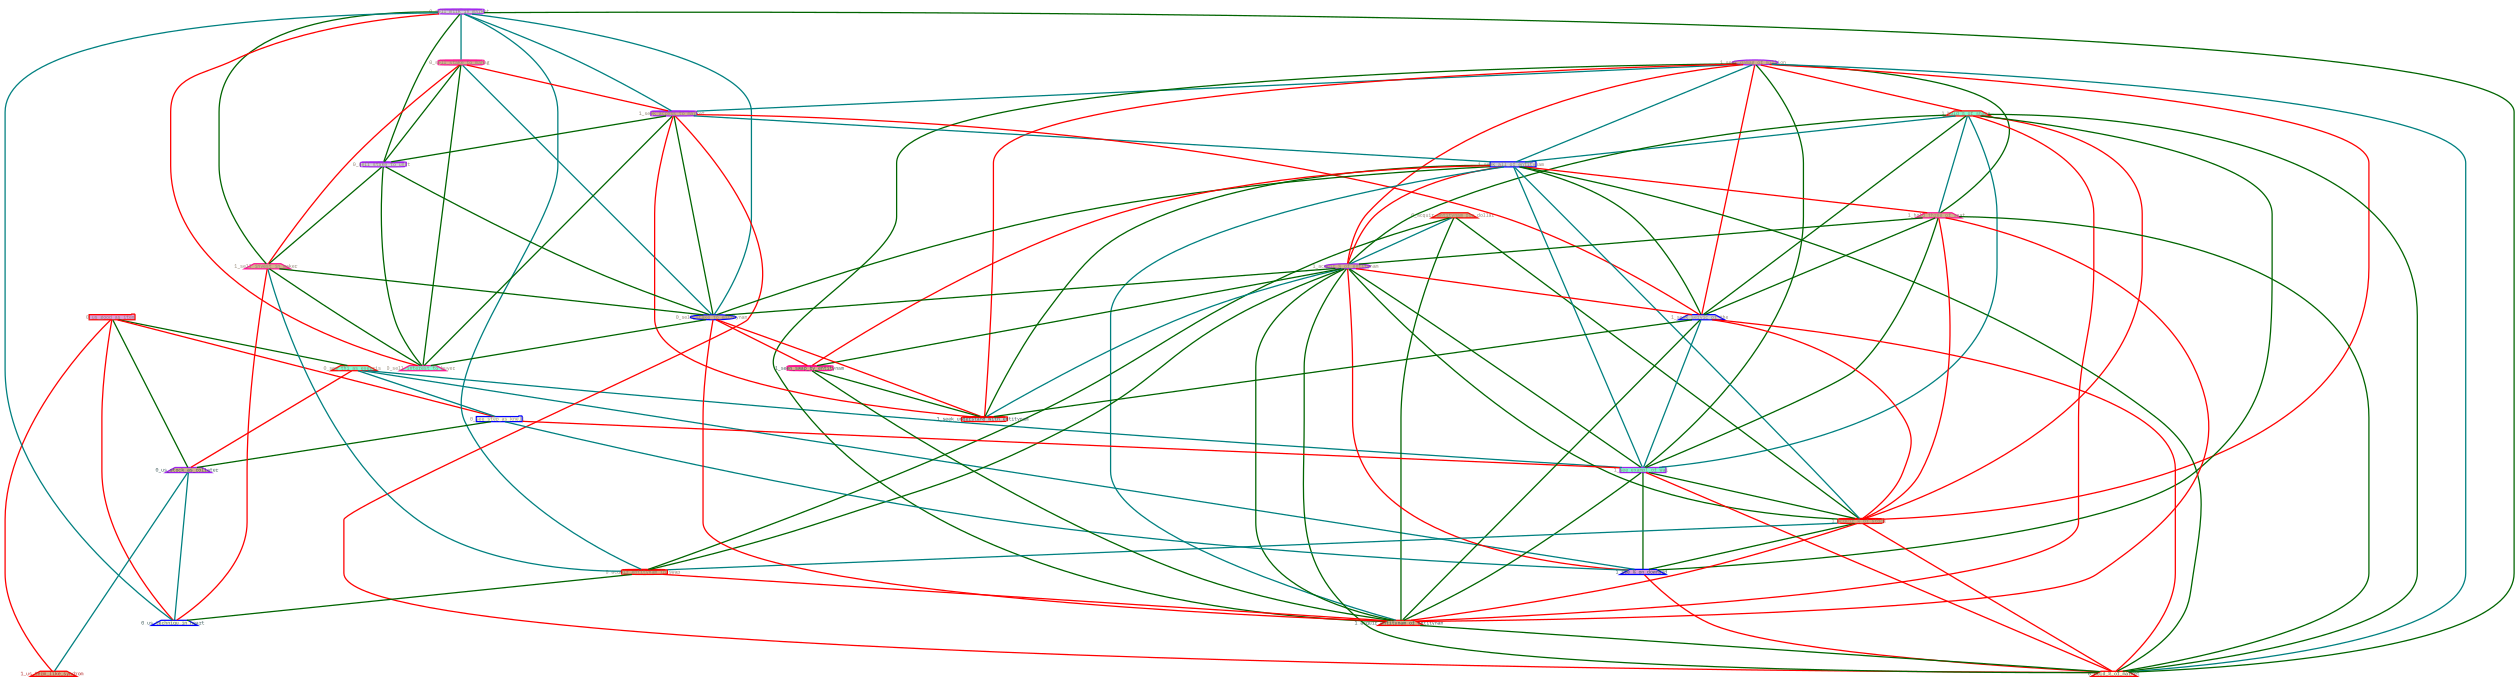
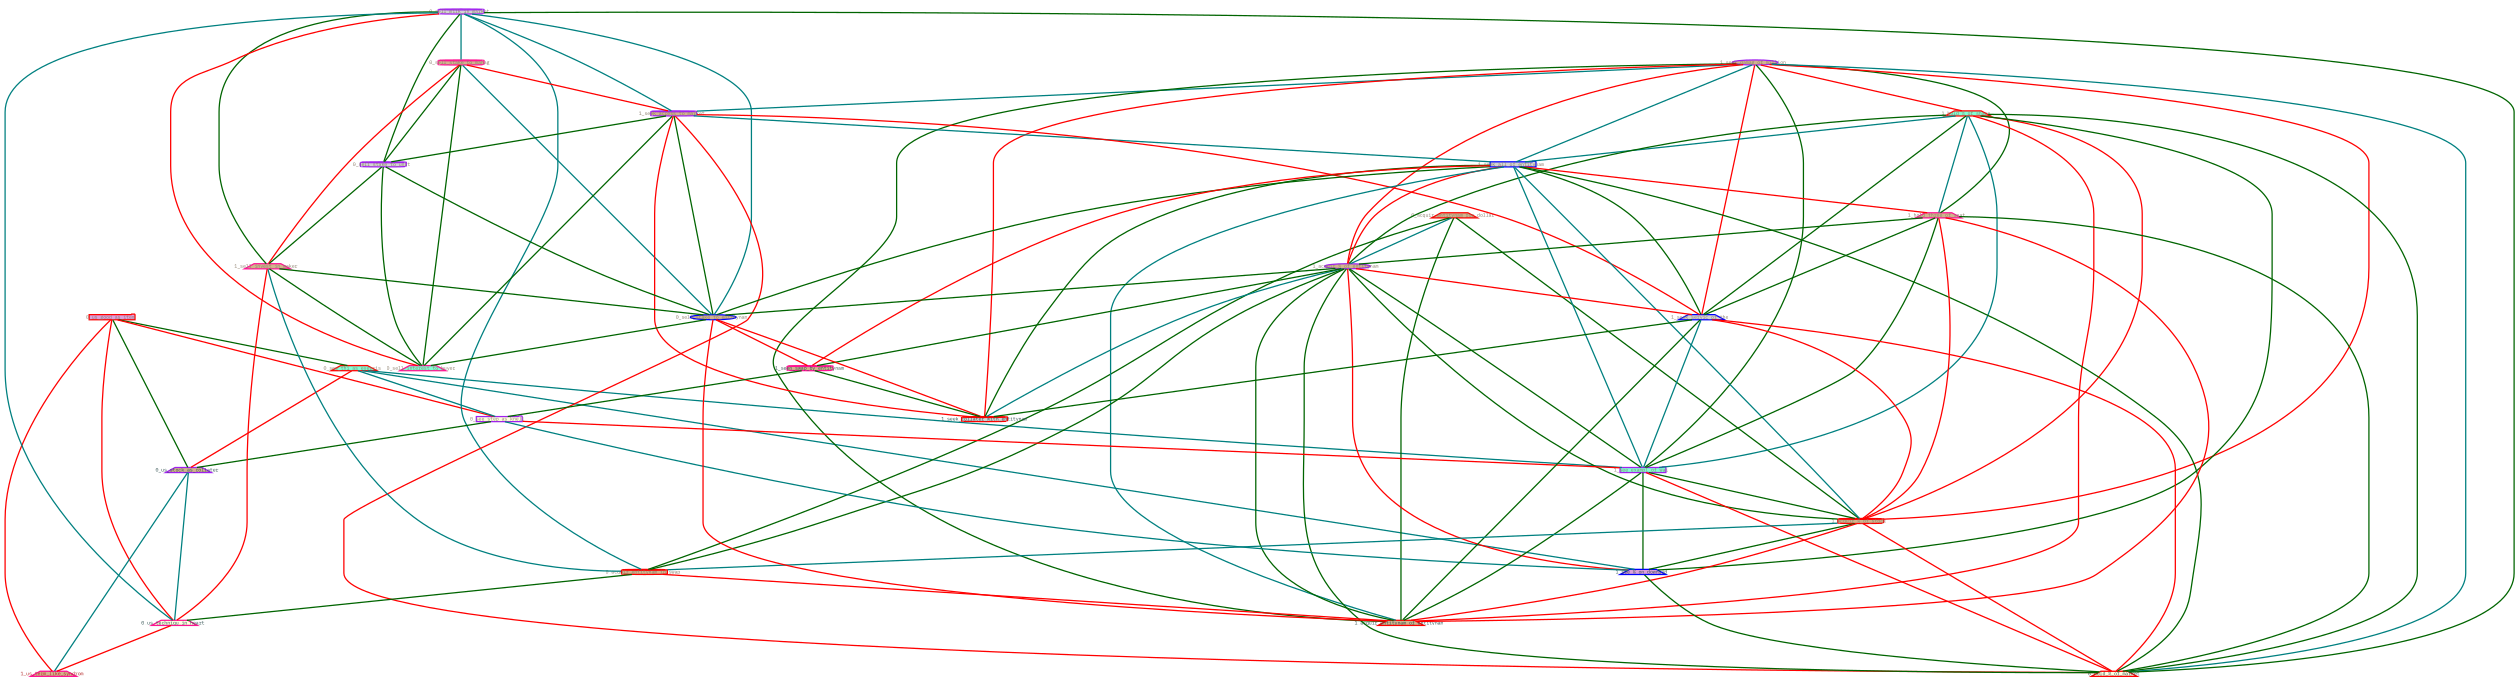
node "0_see_step_as_knell": color blue -> purple
node "1_seek_understand_with_entitynam": label "1_seek_understand_with_entitynam" -> "1_seek_collater_with_entitynam"
edge "1_seen_swap_by_entitynam" -- "1_acquir_entitynam_of_entitynam": now "1_seen_swap_by_entitynam" -- "0_see_step_as_knell"
node "0_us_techniqu_in_heart": color blue -> deeppink
edge "1_see_%_on_downsid" -- "6_hold_%_of_market": color red -> darkgreen
edge "0_us_techniqu_in_heart" -- "1_us_term_like_syndrom": added
edge "1_acquir_entitynam_of_entitynam" -- "6_hold_%_of_market": removed
node "1_us_term_like_syndrom": color red -> deeppink
